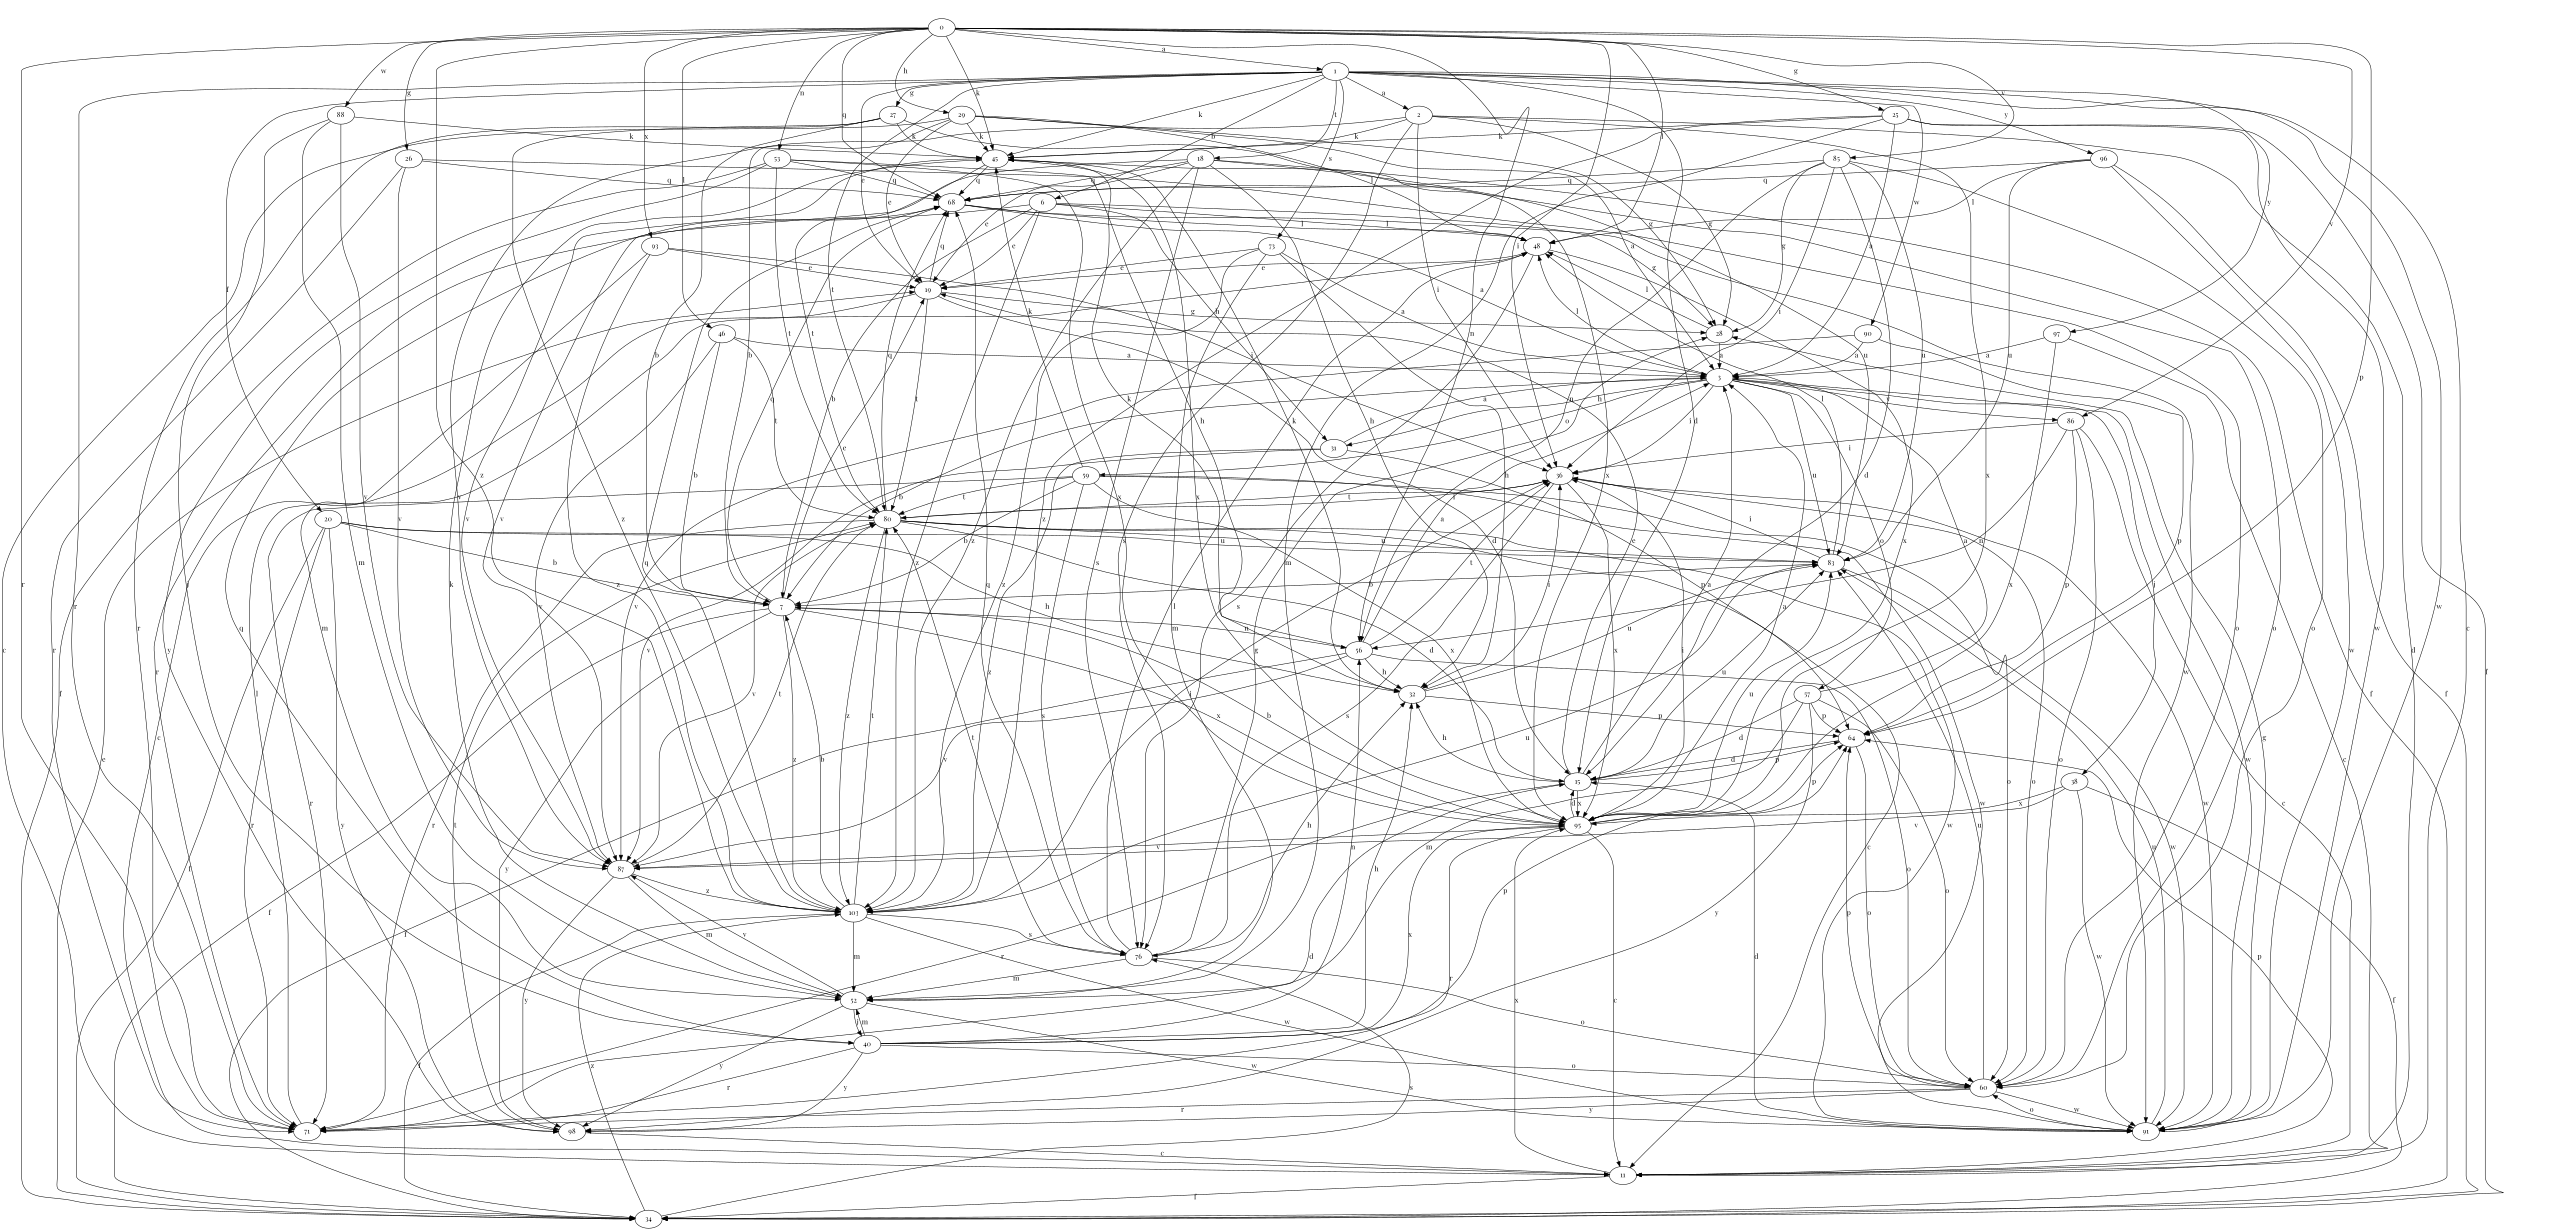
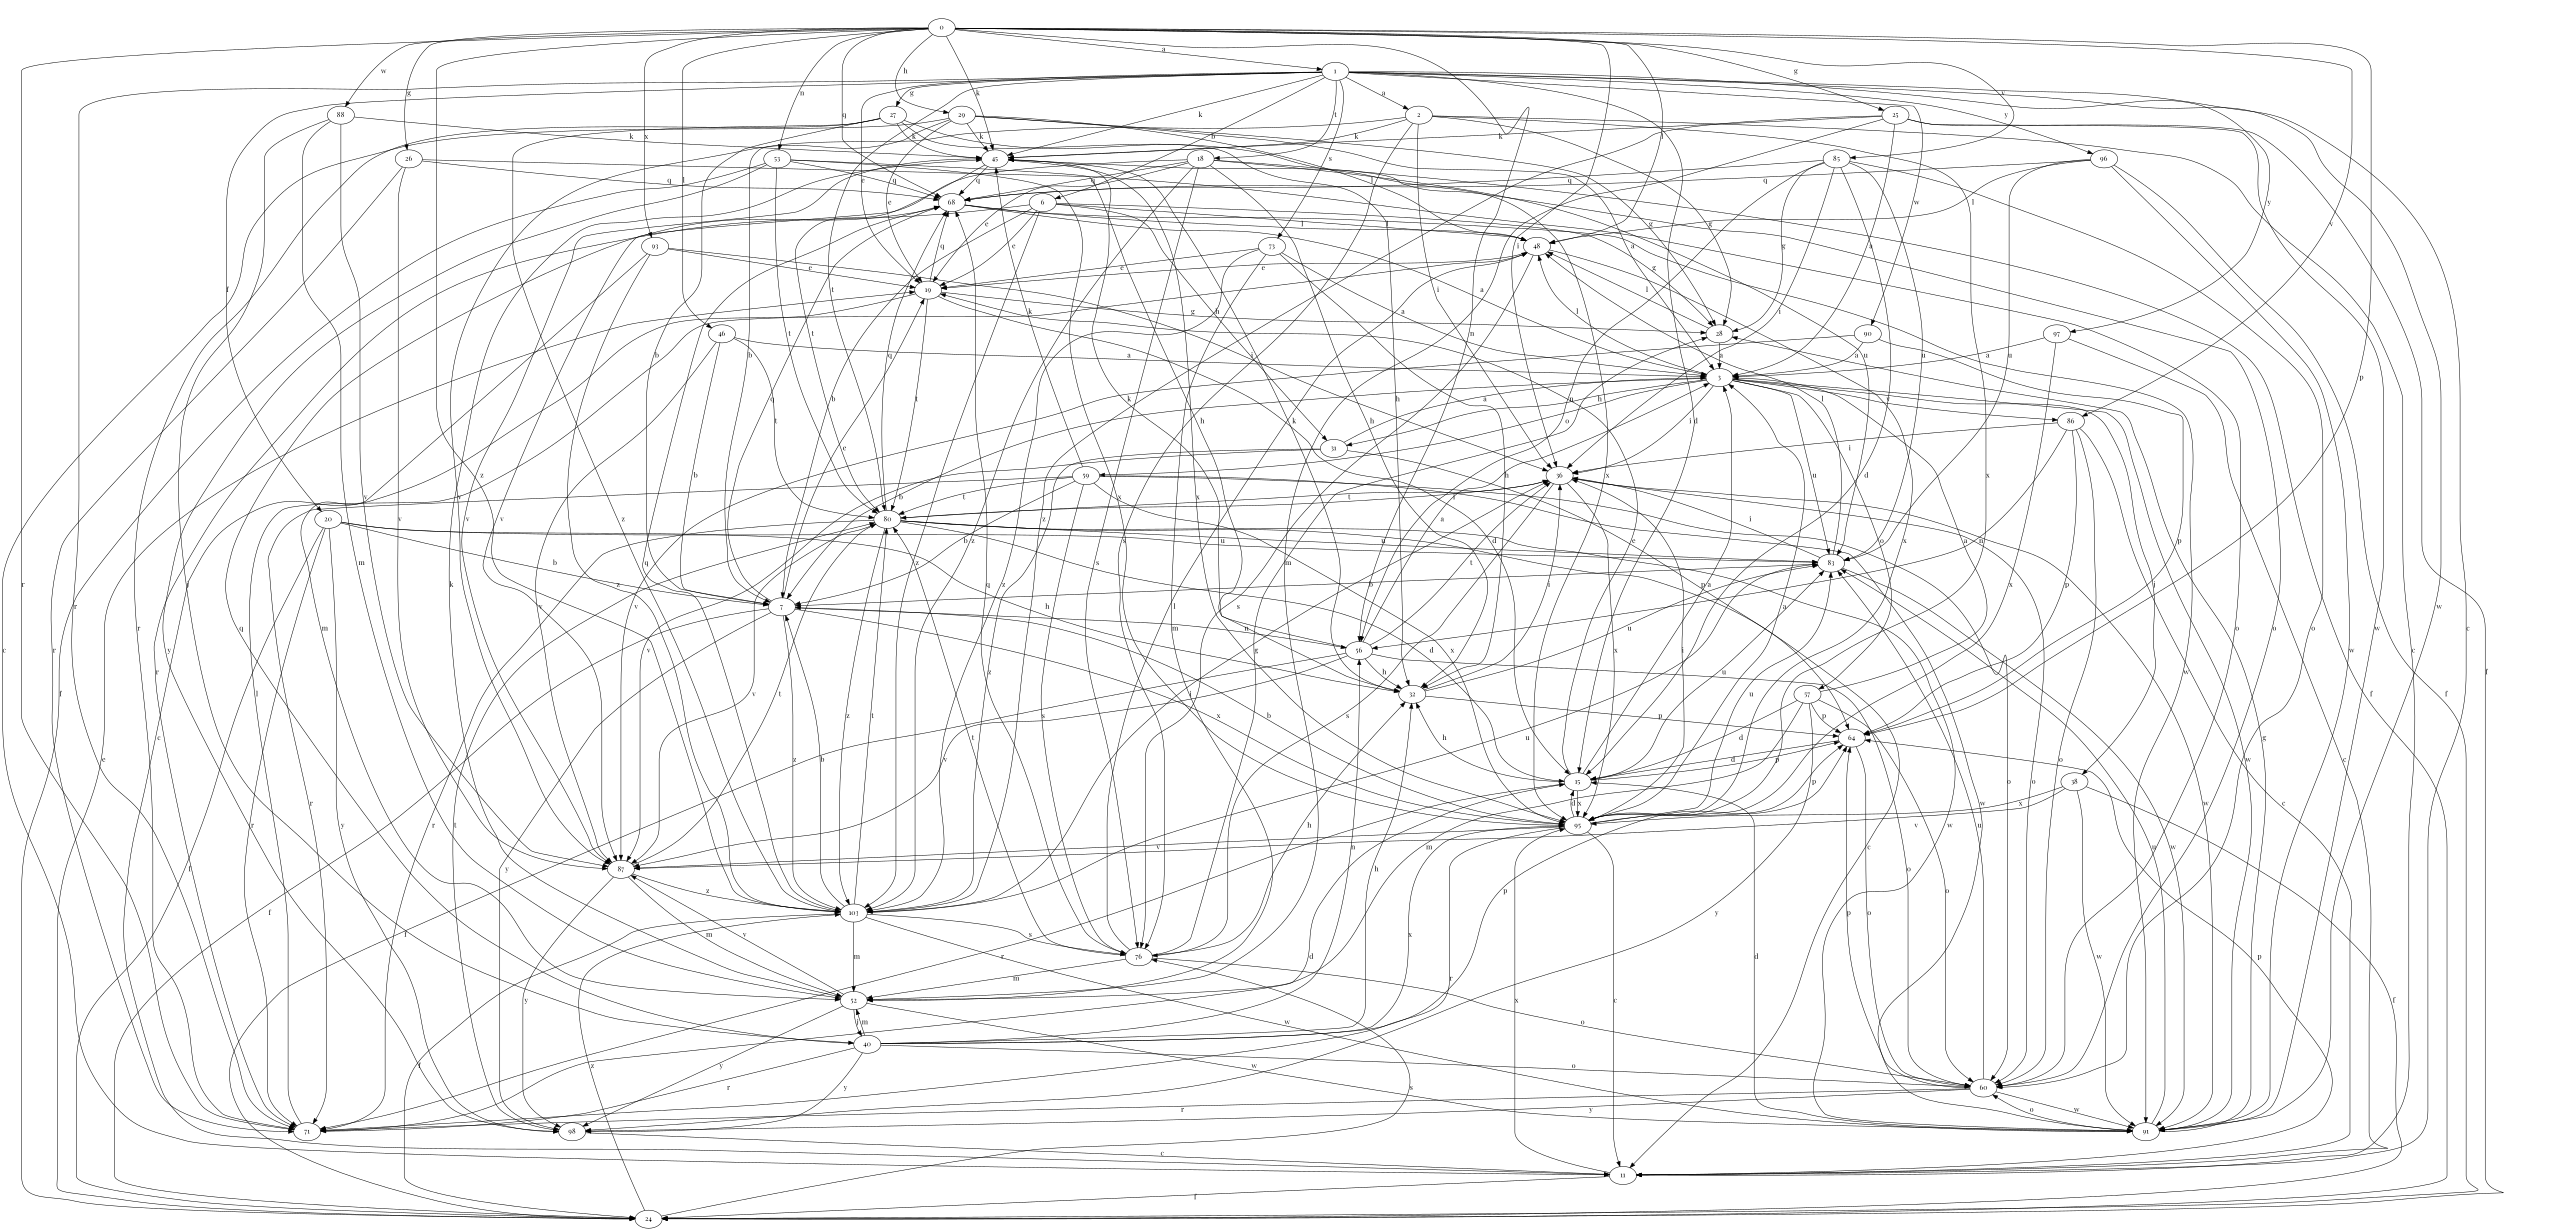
edge "27" -> "32": added, label "h"
edge "2" -> "11": label "d" -> "c"
node "34": label "34" -> "24"
